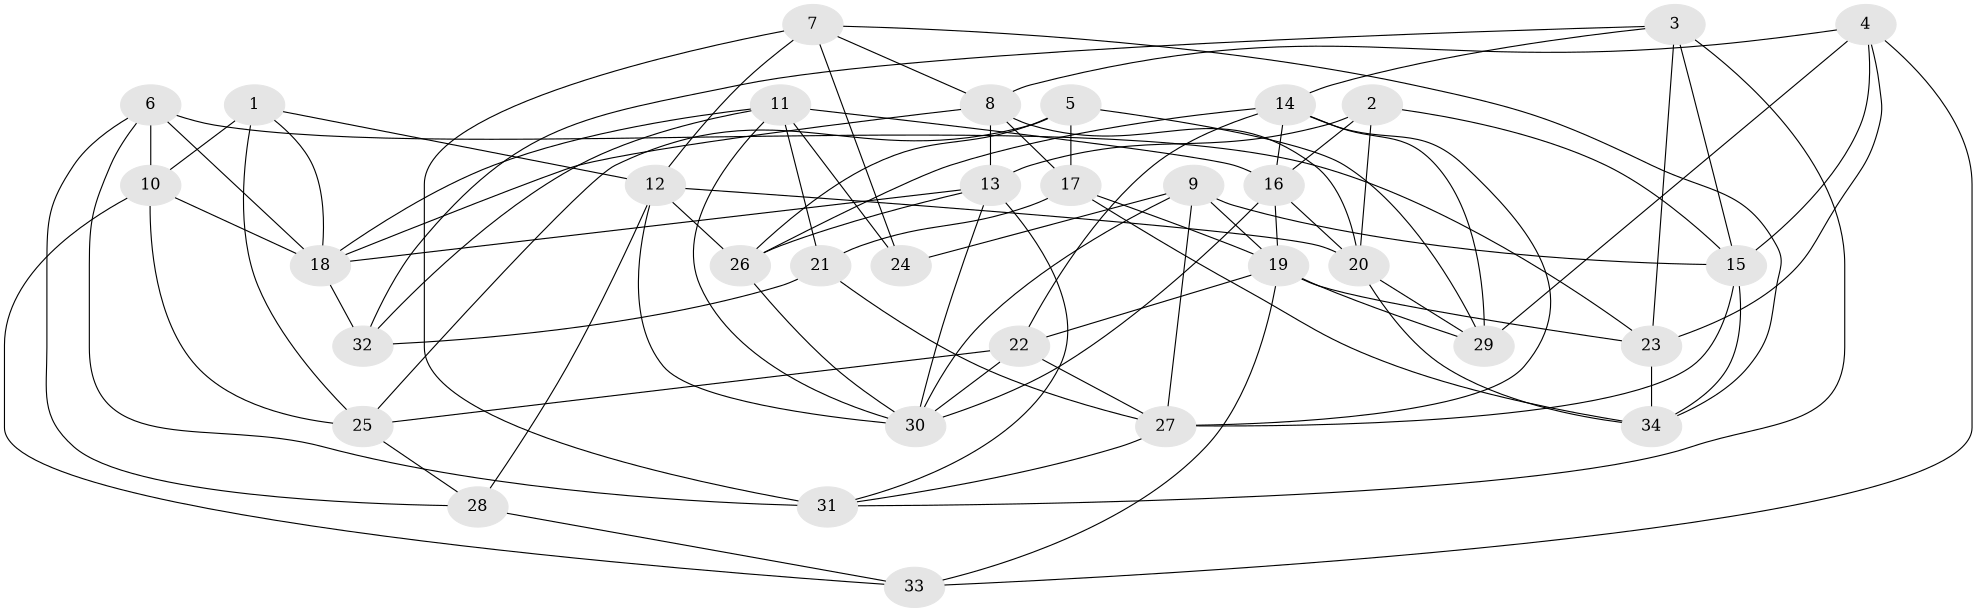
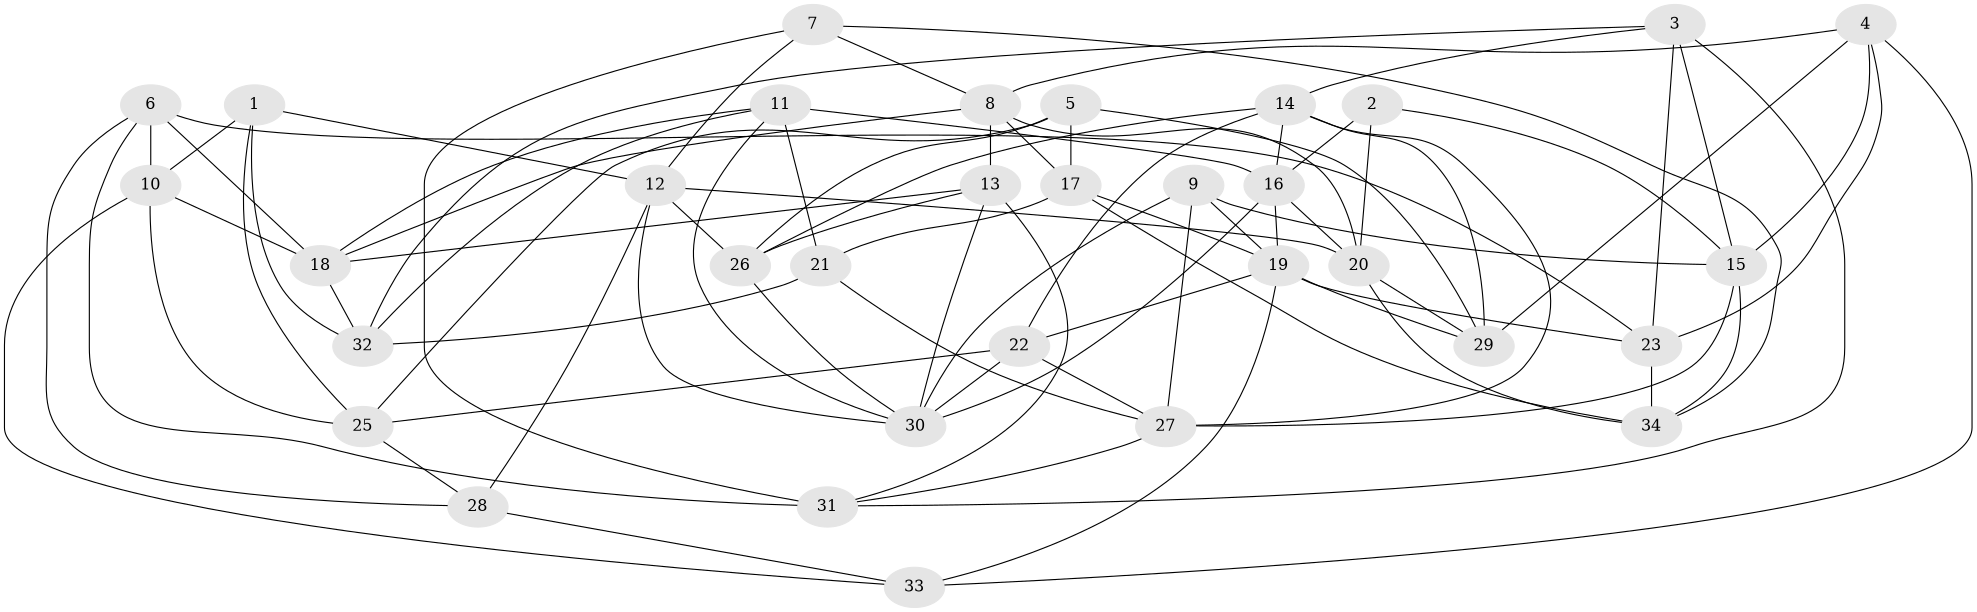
edge "2" -- "13": removed
edge "1" -- "18": now "1" -- "32"
node "24": removed
